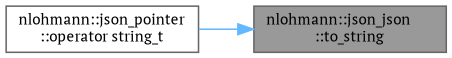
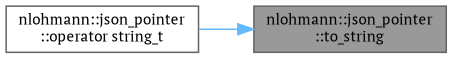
node "nlohmann::json_json ::to_string": label "nlohmann::json_json ::to_string" -> "nlohmann::json_pointer ::to_string"
